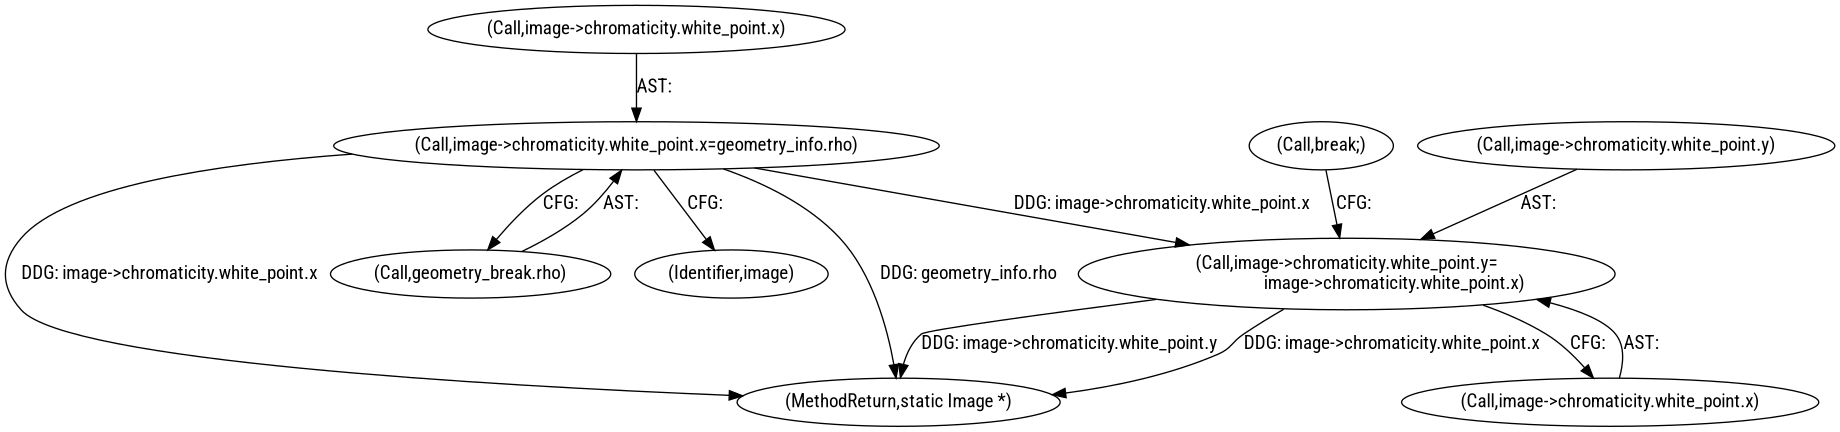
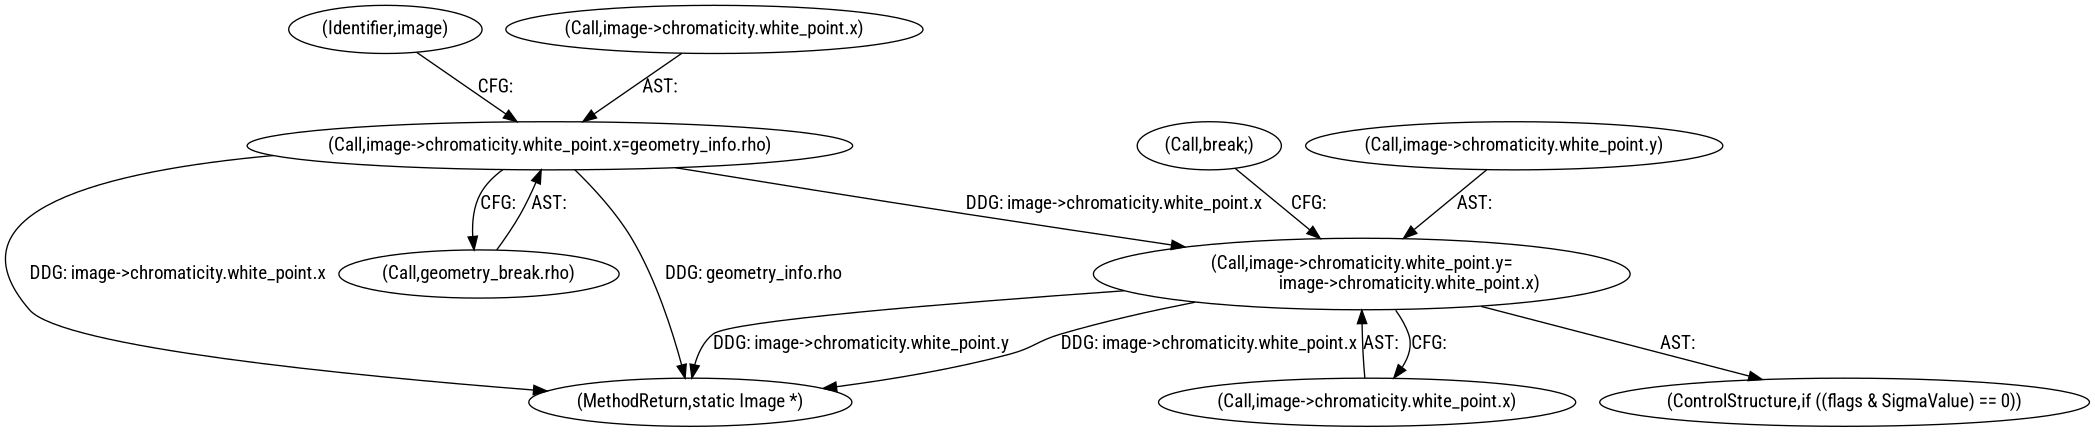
edge "(Call,image->chromaticity.white_point.x=geometry_info.rho)" -> "(Identifier,image)": reversed
node "(ControlStructure,if ((flags & SigmaValue) == 0))": added
